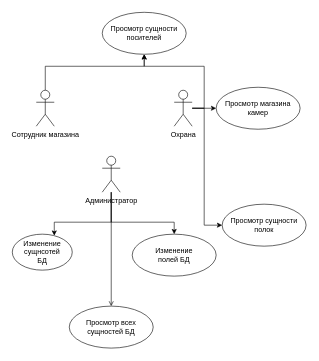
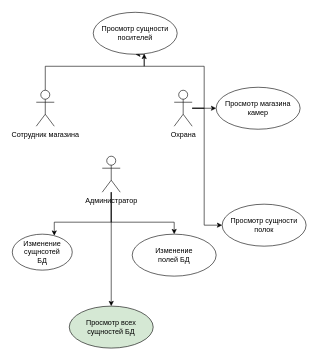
node "Просмотр сущности посителей": moved (144, 33) -> (135, 33)
edge "Администратор" -> "Просмотр всех сущностей БД": arrowhead open -> classic
node "Просмотр всех сущностей БД": fillcolor #ffffff -> #d5e8d4
